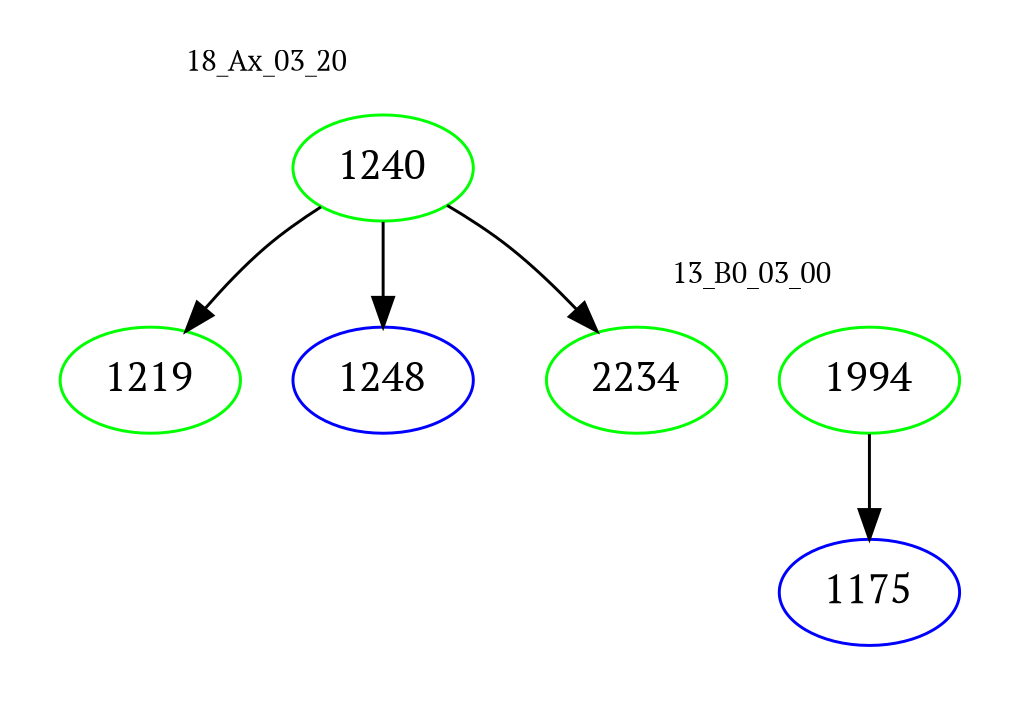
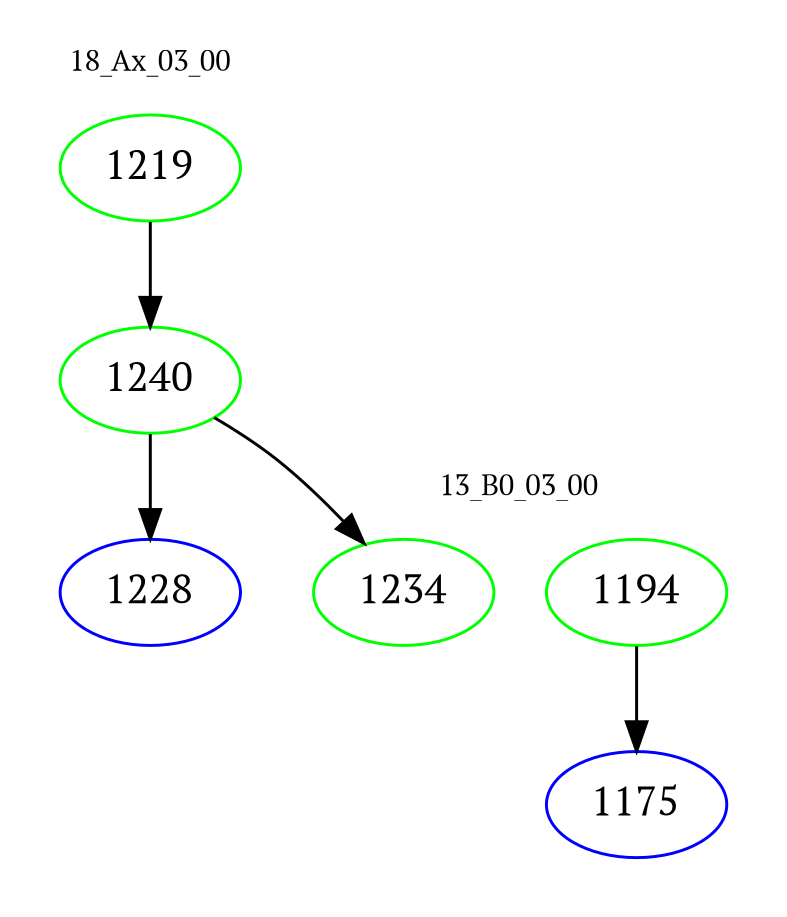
cluster "18_Ax_03_20": label "18_Ax_03_20" -> "18_Ax_03_00"
edge "1240" -> "1219": reversed
node "1248": label "1248" -> "1228"
node "2234": label "2234" -> "1234"
node "1994": label "1994" -> "1194"
